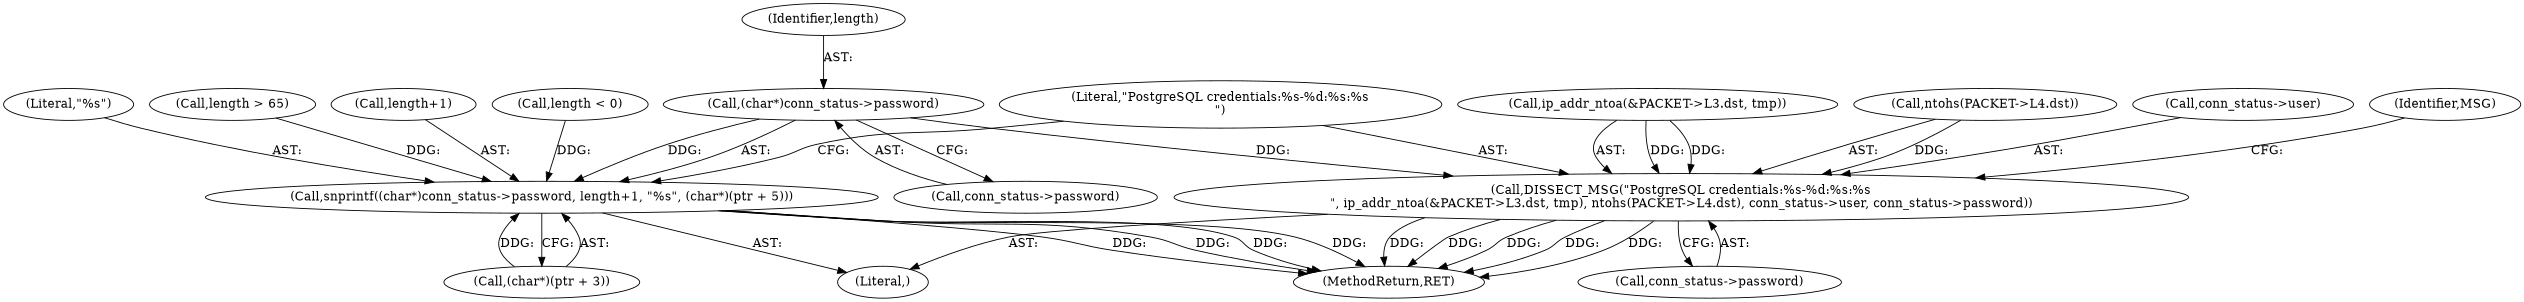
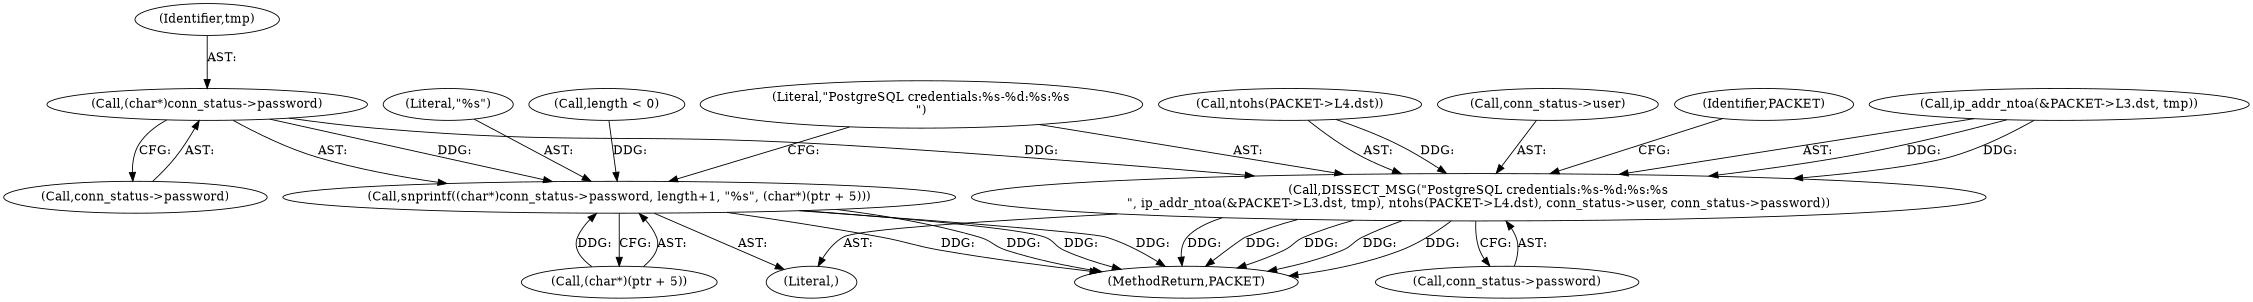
node "(Identifier,length)": label "(Identifier,length)" -> "(Identifier,tmp)"
node "(Call,length > 65)": removed
node "(Call,length+1)": removed
node "(Identifier,MSG)": label "(Identifier,MSG)" -> "(Identifier,PACKET)"
node "(Call,(char*)(ptr + 3))": label "(Call,(char*)(ptr + 3))" -> "(Call,(char*)(ptr + 5))"
node "(MethodReturn,RET)": label "(MethodReturn,RET)" -> "(MethodReturn,PACKET)"
